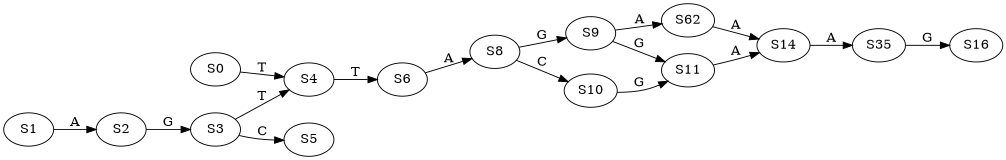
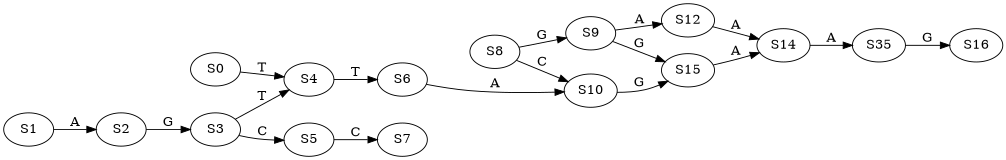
node "S62": label "S62" -> "S12"
edge "S6" -> "S8": now "S6" -> "S10"
node "S11": label "S11" -> "S15"
node "S7": added
